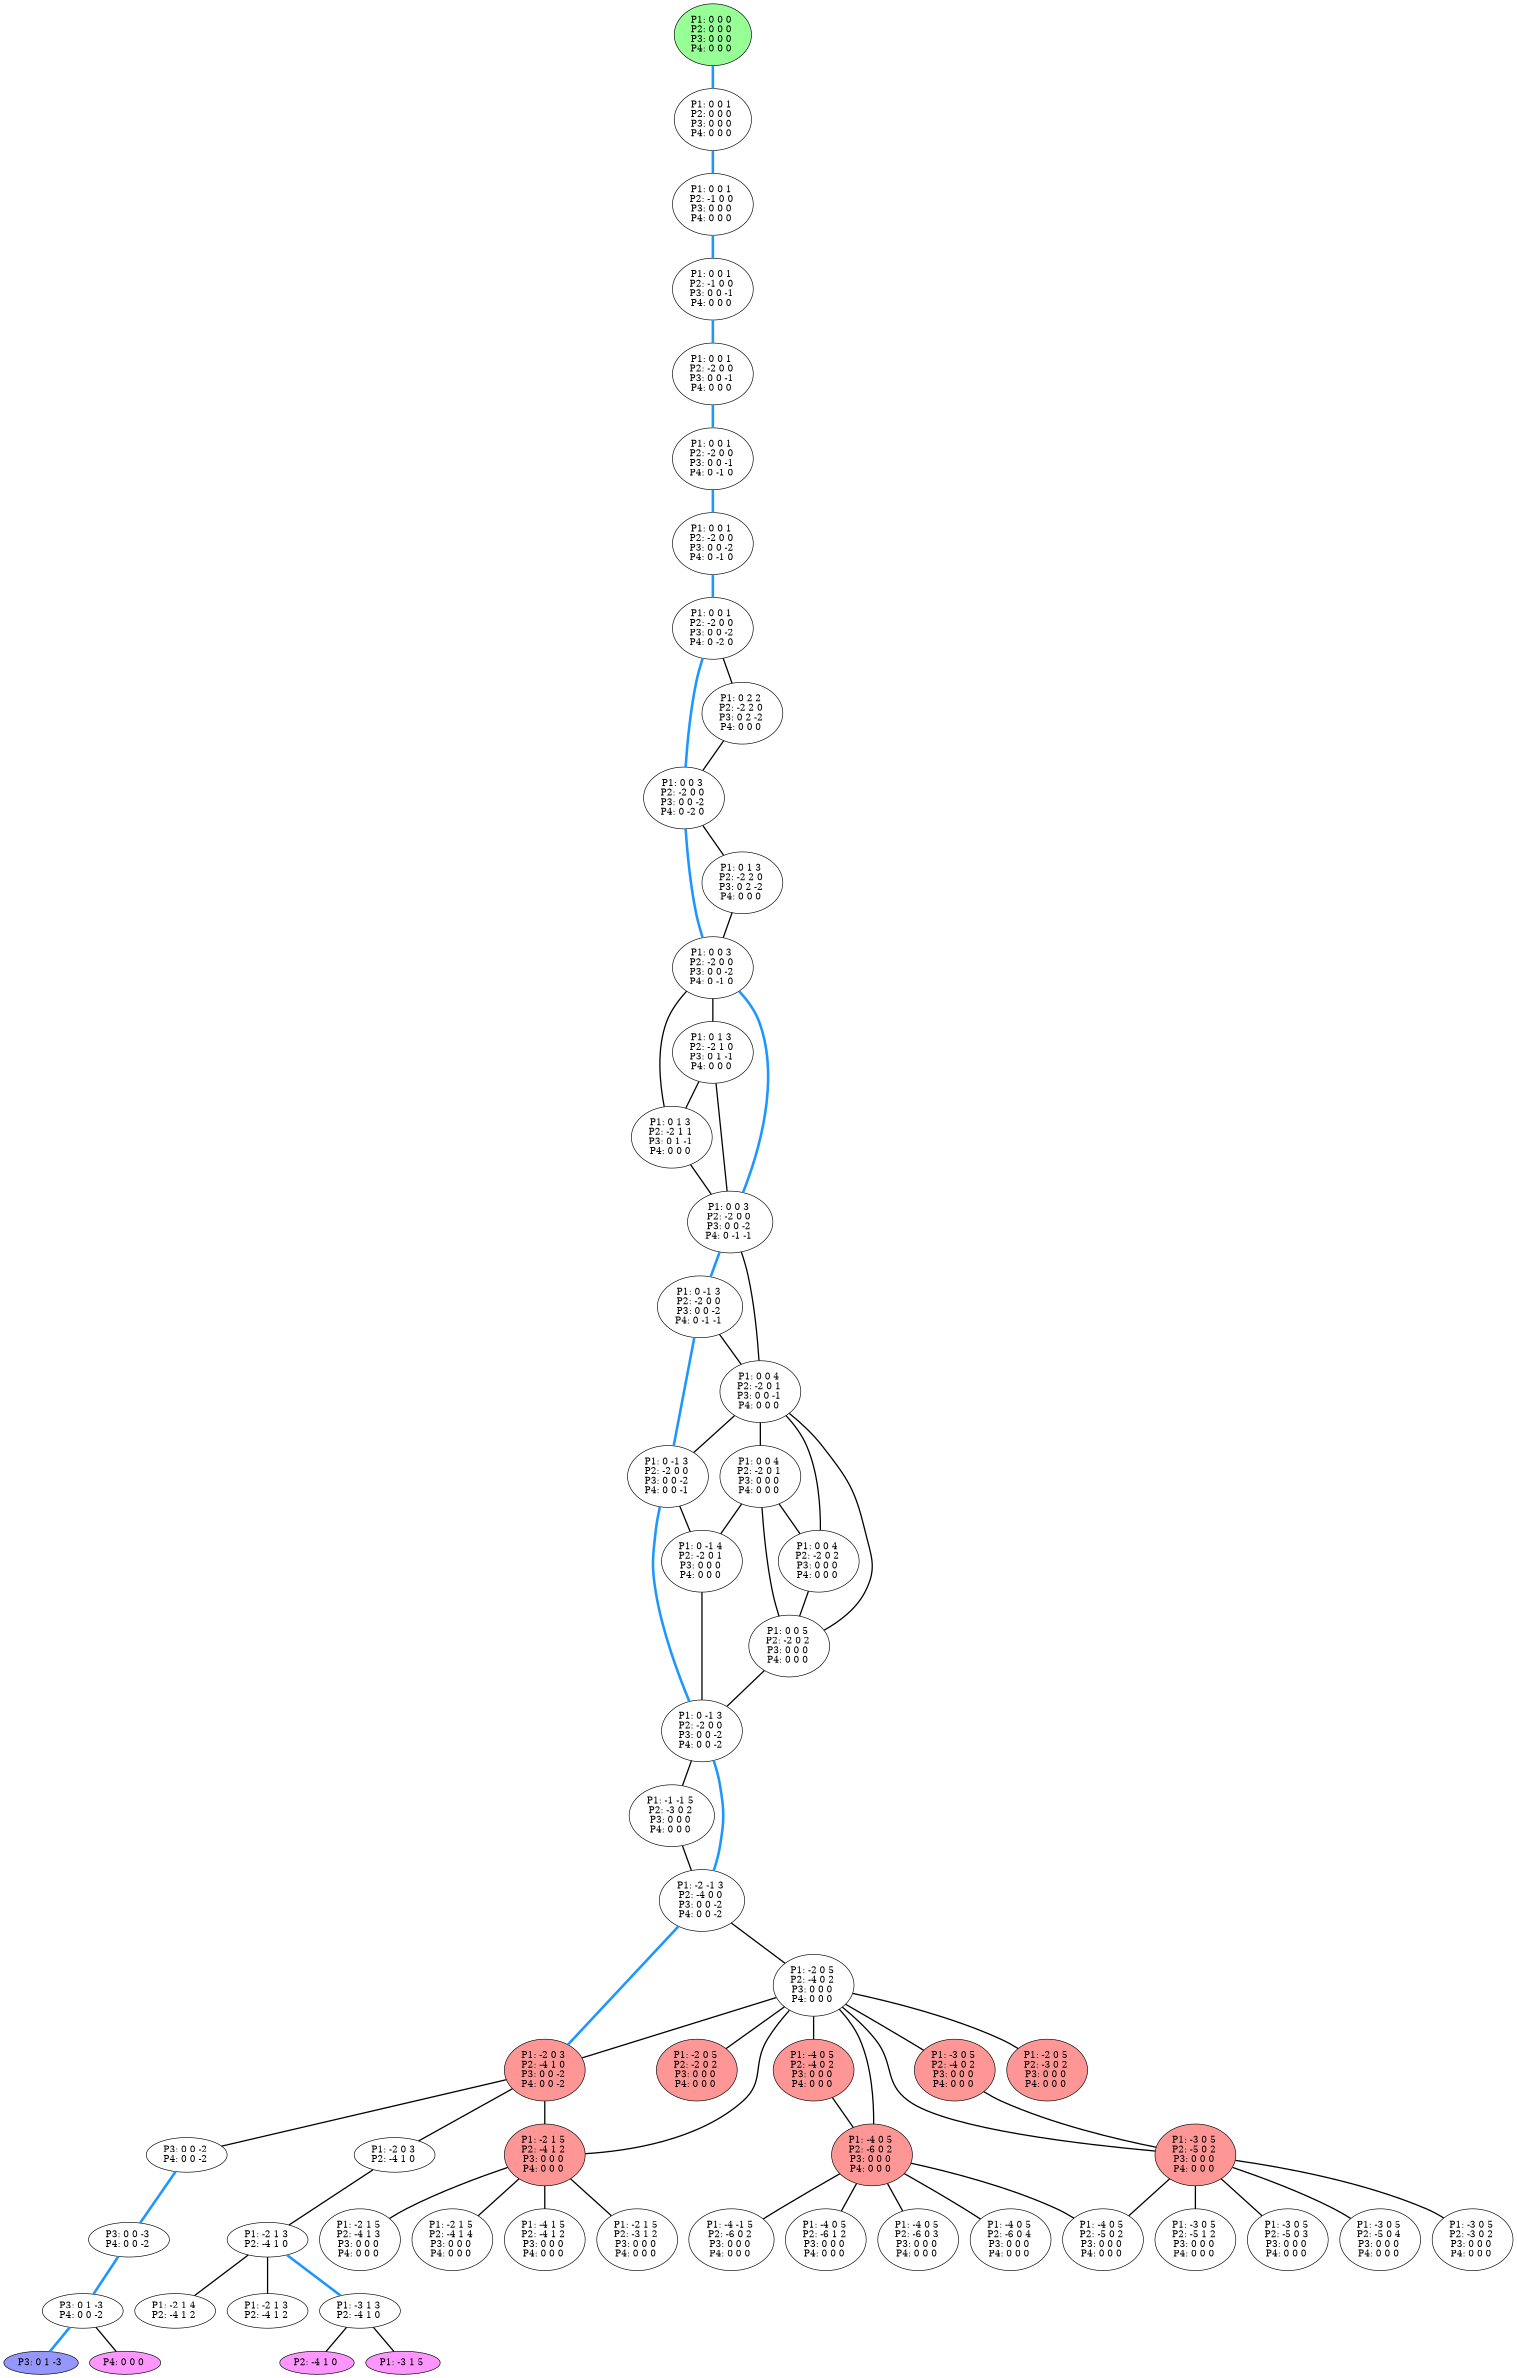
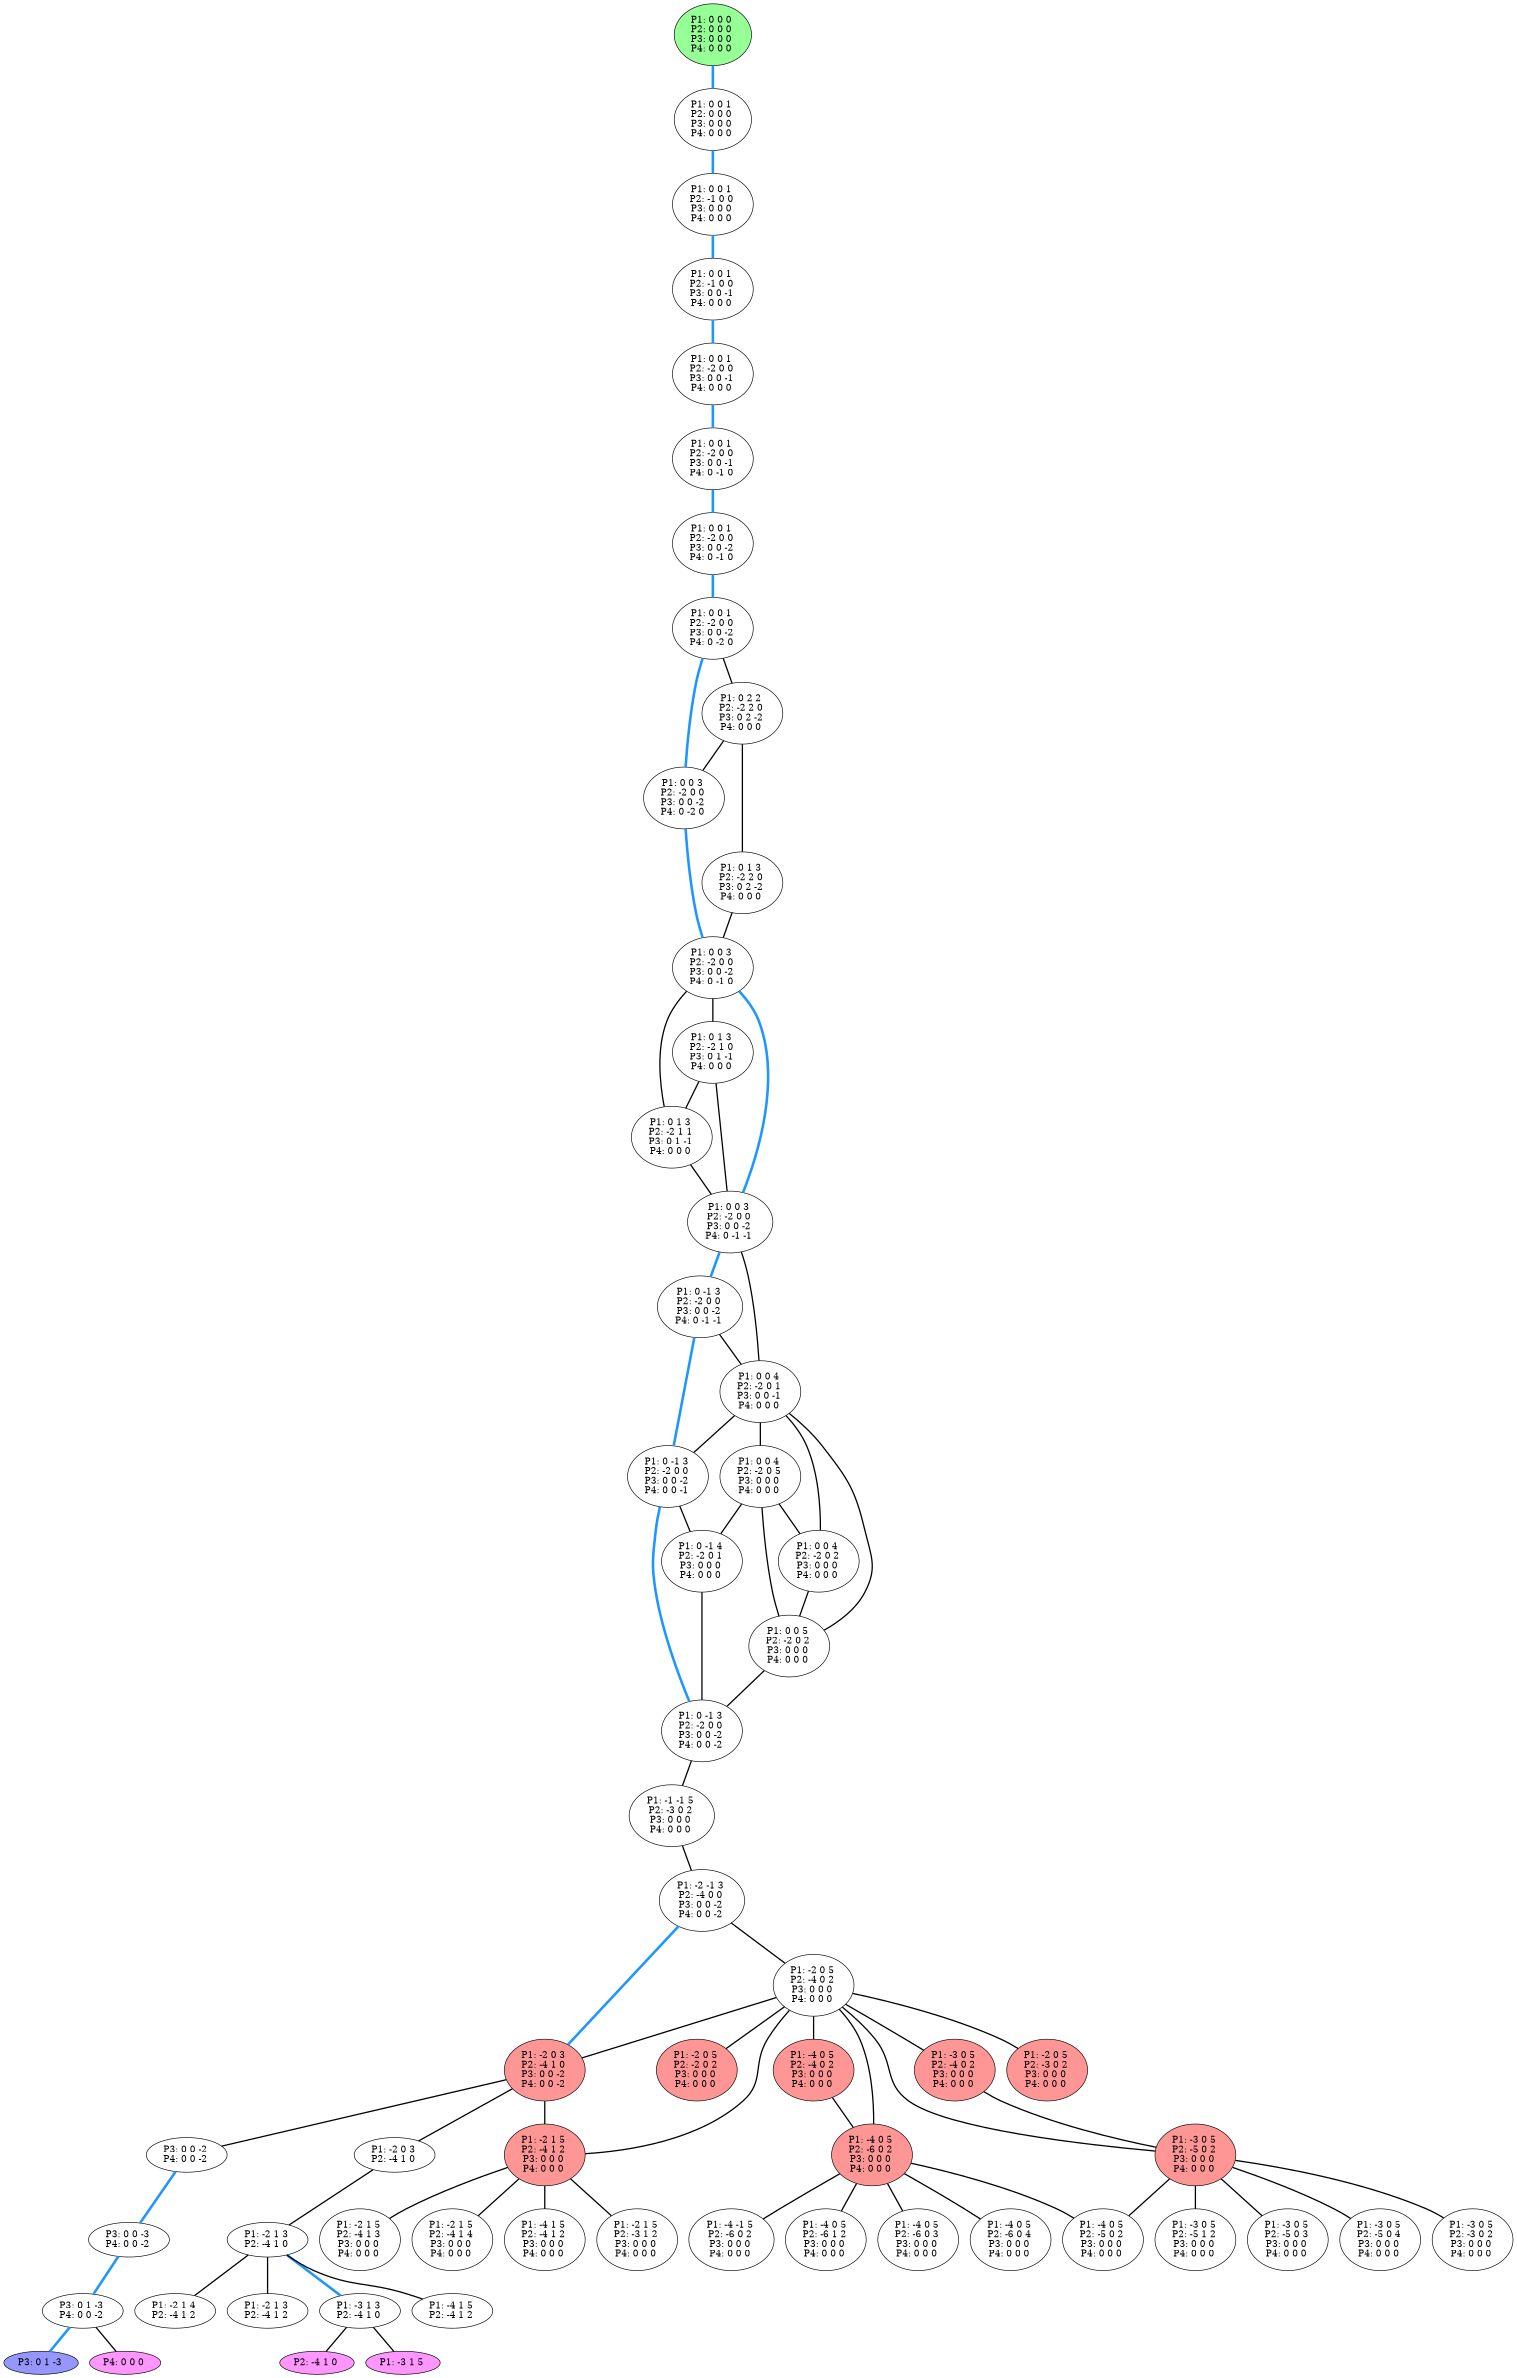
edge "P1: 0 0 3 P2: -2 0 0 P3: 0 0 -2 P4: 0 -2 0" -- "P1: 0 1 3 P2: -2 2 0 P3: 0 2 -2 P4: 0 0 0": now "P1: 0 2 2 P2: -2 2 0 P3: 0 2 -2 P4: 0 0 0" -- "P1: 0 1 3 P2: -2 2 0 P3: 0 2 -2 P4: 0 0 0"
node "P1: 0 0 4 P2: -2 0 1 P3: 0 0 0 P4: 0 0 0": label "P1: 0 0 4 P2: -2 0 1 P3: 0 0 0 P4: 0 0 0" -> "P1: 0 0 4 P2: -2 0 5 P3: 0 0 0 P4: 0 0 0"
edge "P1: 0 -1 3 P2: -2 0 0 P3: 0 0 -2 P4: 0 0 -2" -- "P1: -2 -1 3 P2: -4 0 0 P3: 0 0 -2 P4: 0 0 -2": removed
node "P1: -4 1 5 P2: -4 1 2": added
